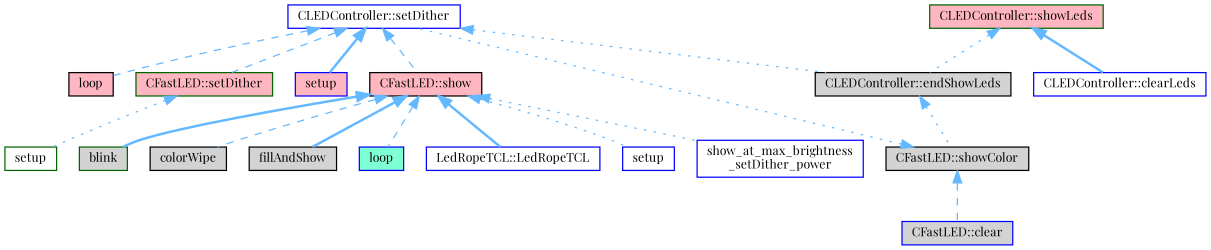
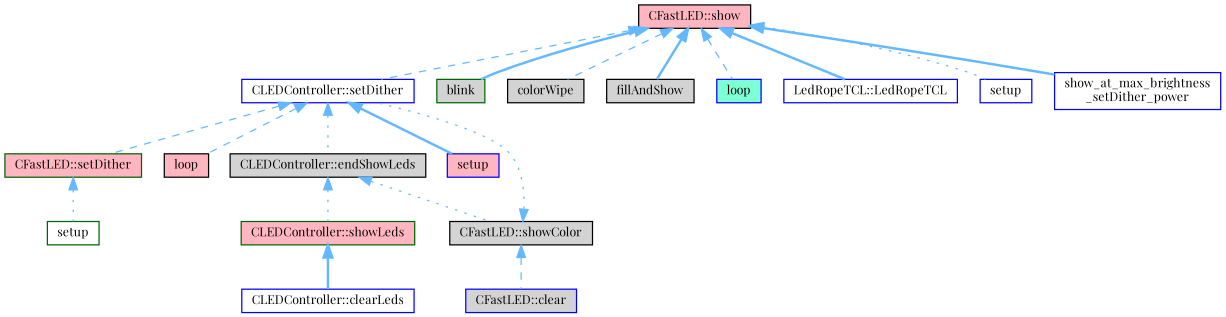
edge "CLEDController::endShowLeds" -> "CLEDController::showLeds": reversed
edge "CFastLED::show" -> "CLEDController::setDither": reversed
edge "show_at_max_brightness _setDither_power" -> "CFastLED::show": style dotted -> bold
